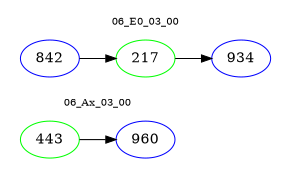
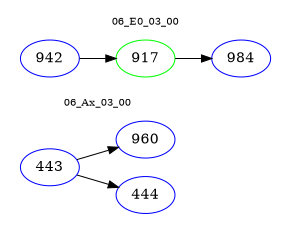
node "842": label "842" -> "942"
node "217": label "217" -> "917"
node "934": label "934" -> "984"
node "443": color green -> blue
node "444": added
